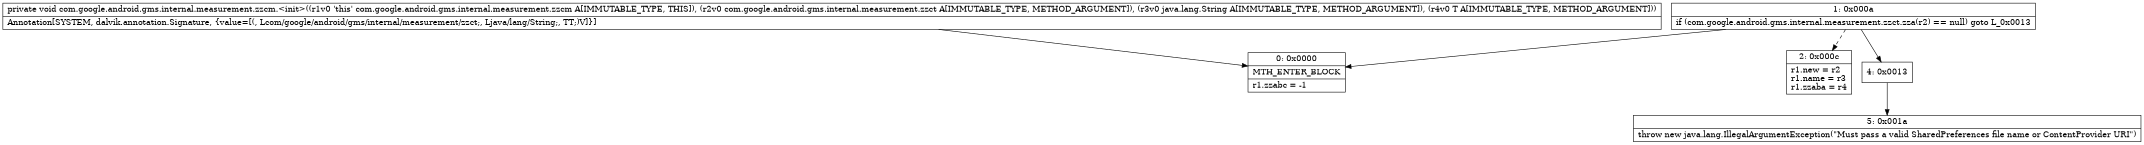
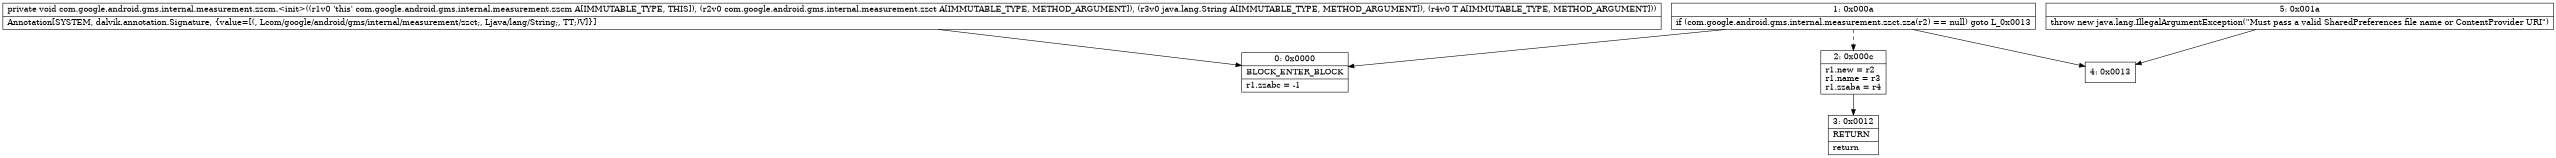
node "0: 0x0000": text "MTH_ENTER_BLOCK" -> "BLOCK_ENTER_BLOCK"
edge "4: 0x0013" -> "5: 0x001a": reversed
node "3: 0x0012": added
